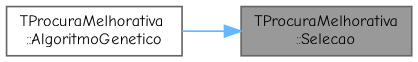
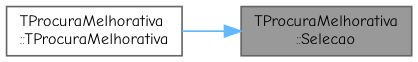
node "TProcuraMelhorativa ::AlgoritmoGenetico": label "TProcuraMelhorativa ::AlgoritmoGenetico" -> "TProcuraMelhorativa ::TProcuraMelhorativa"
